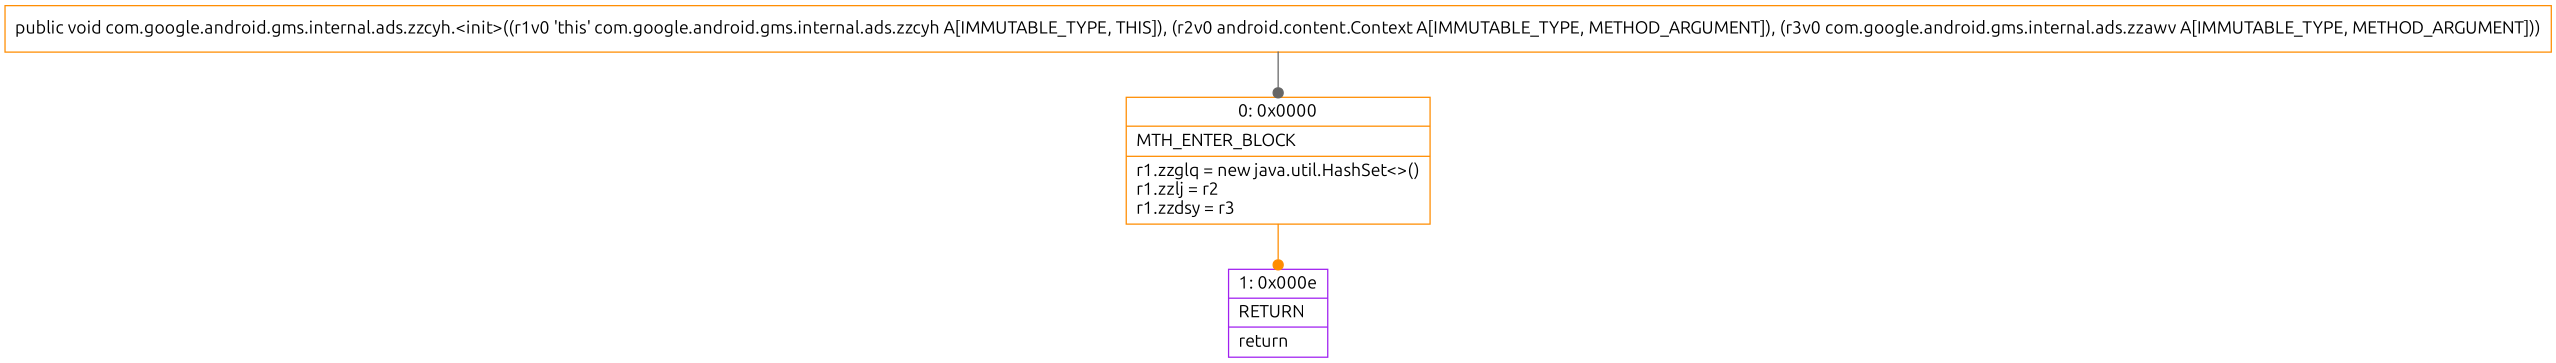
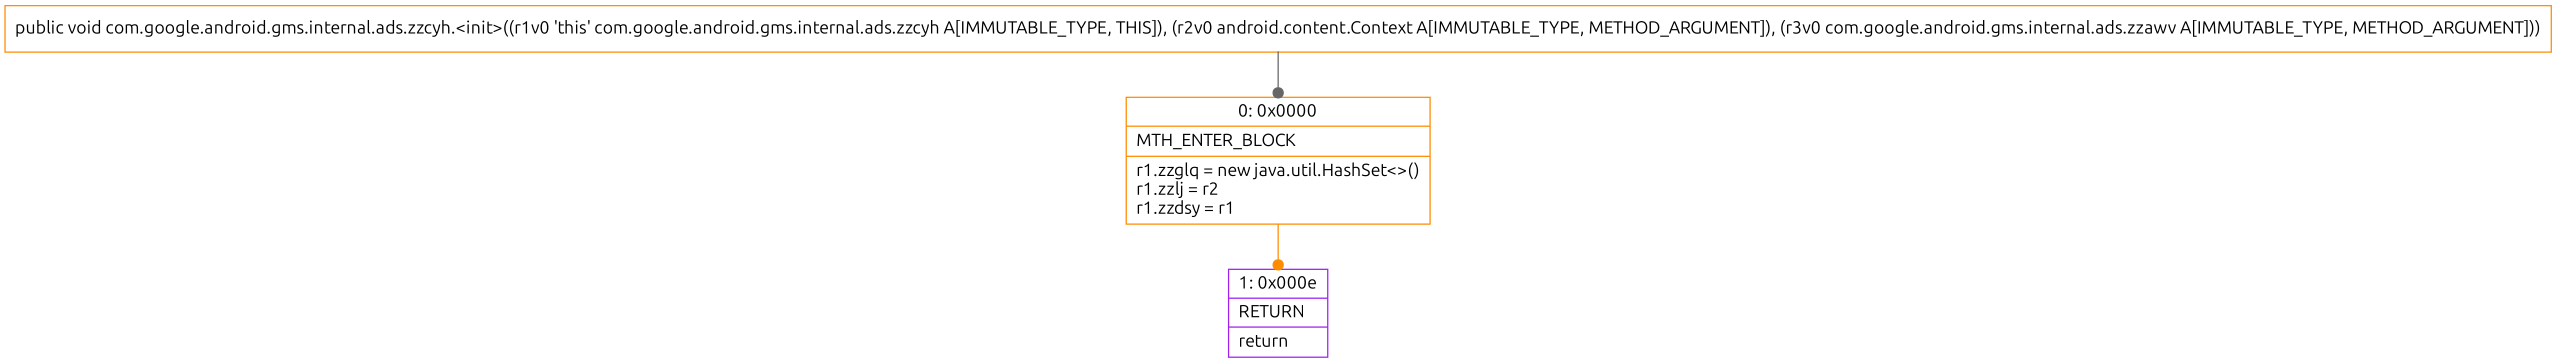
node "0: 0x0000": text "r1.zzdsy = r3" -> "r1.zzdsy = r1"
